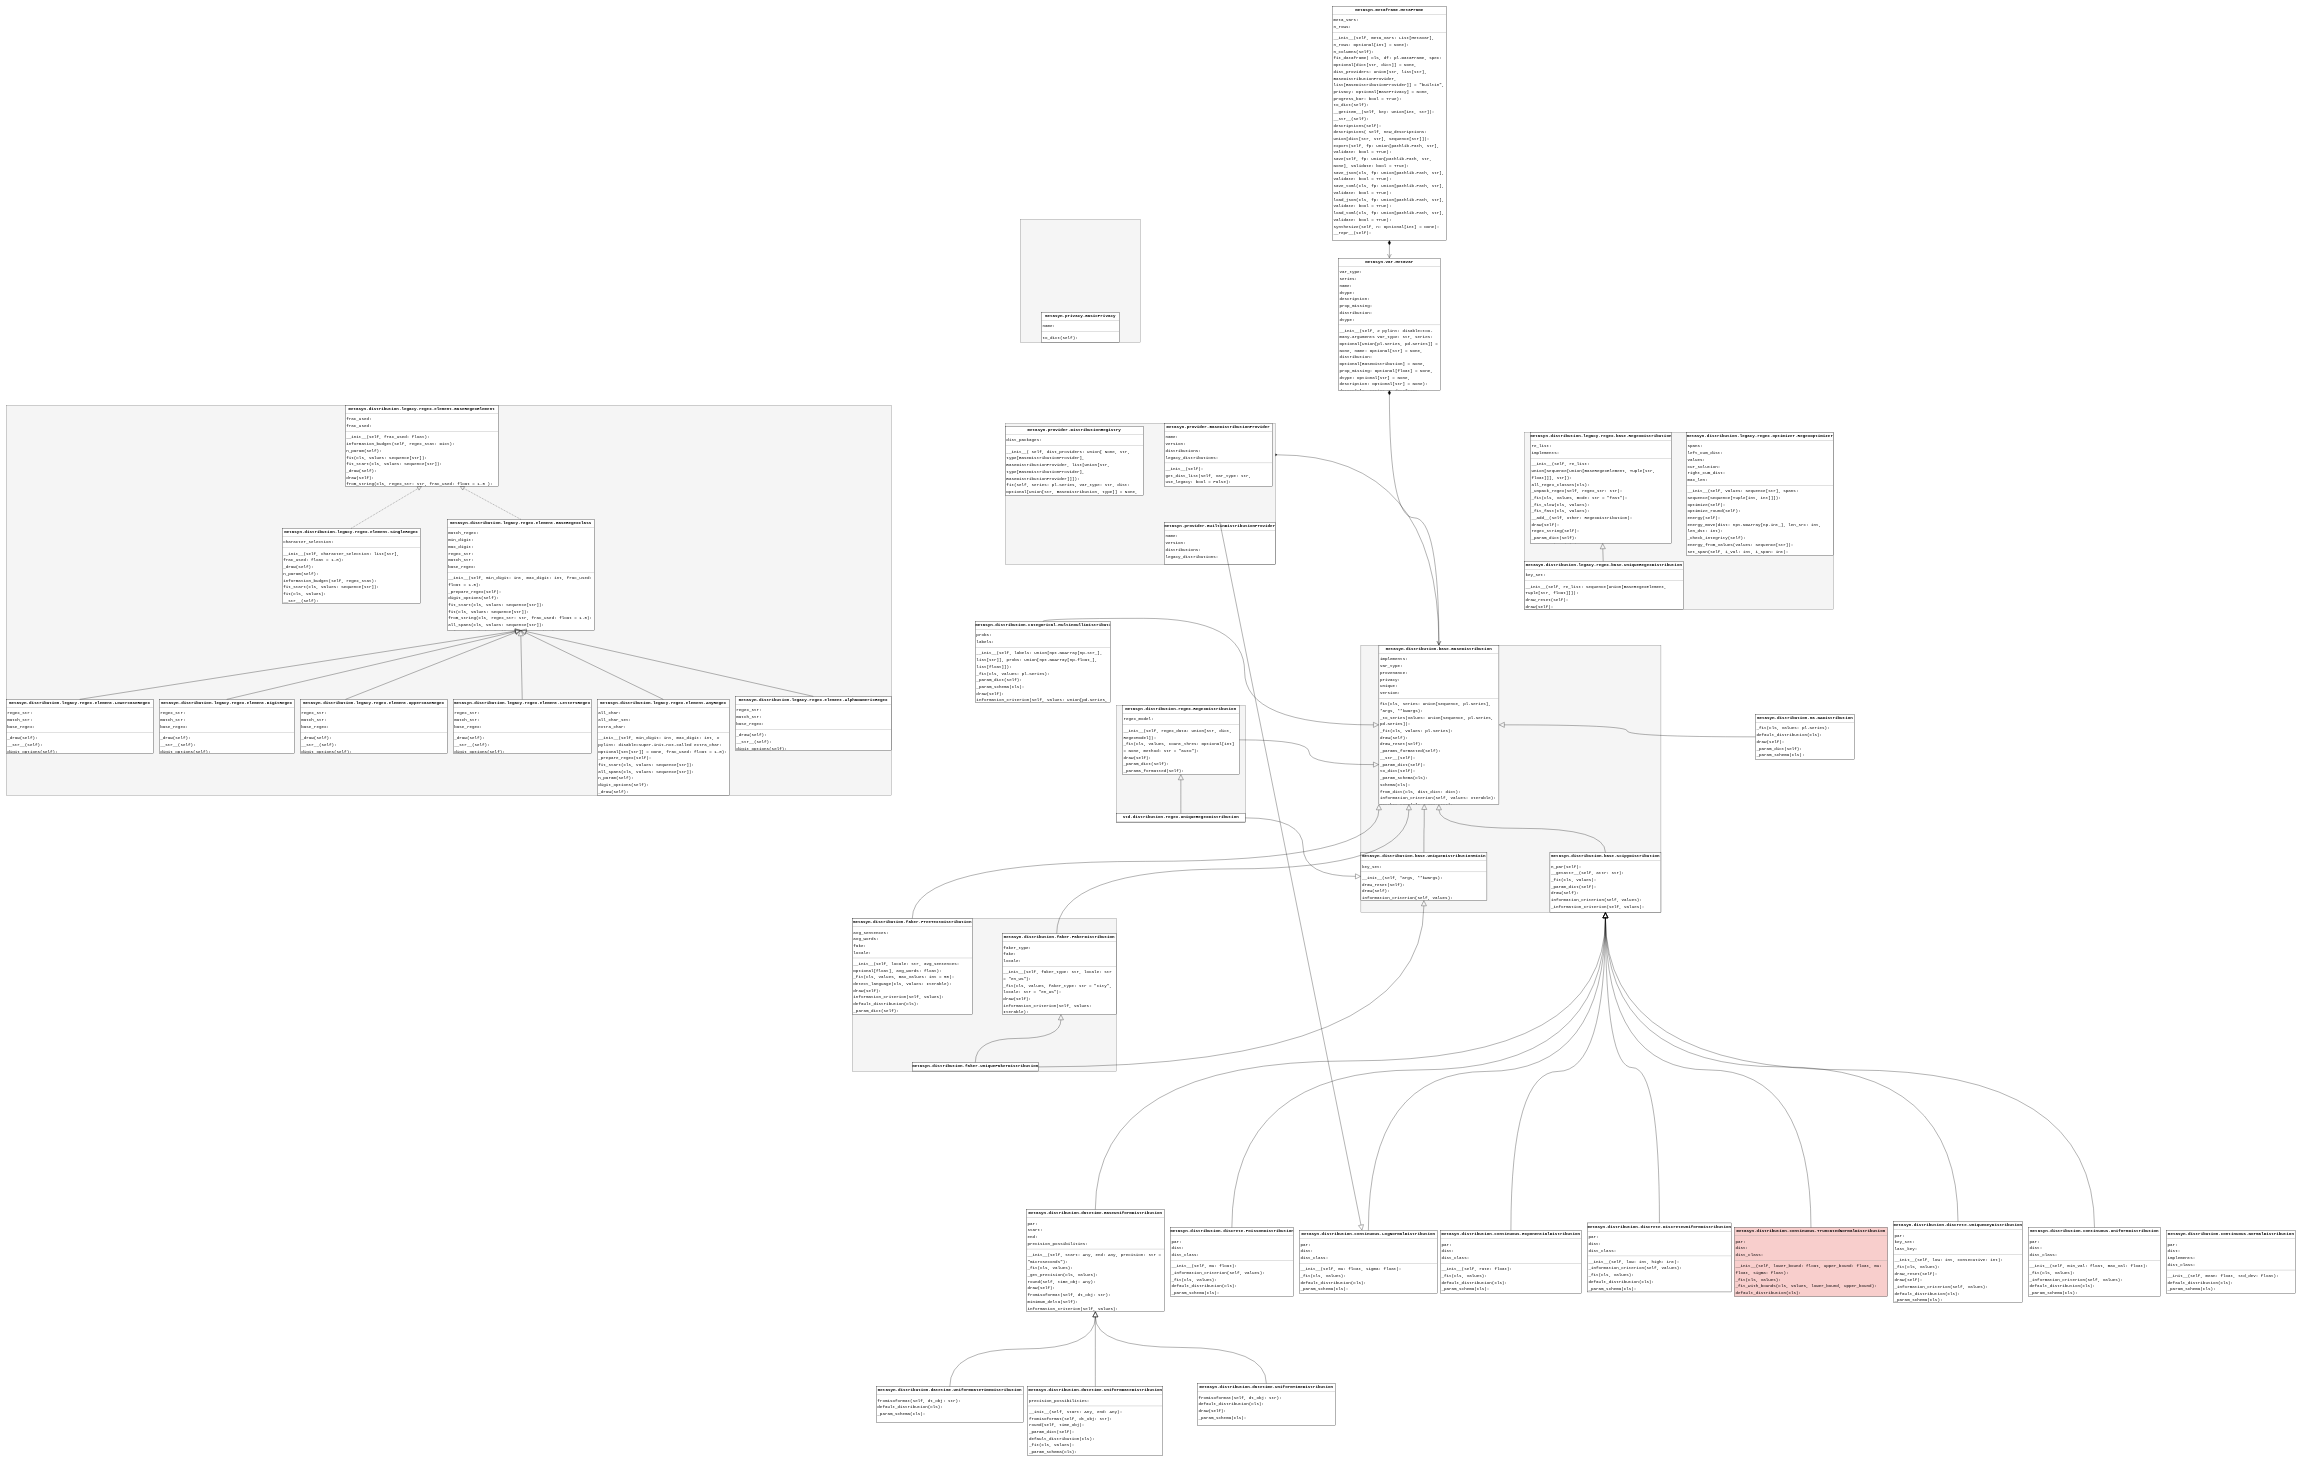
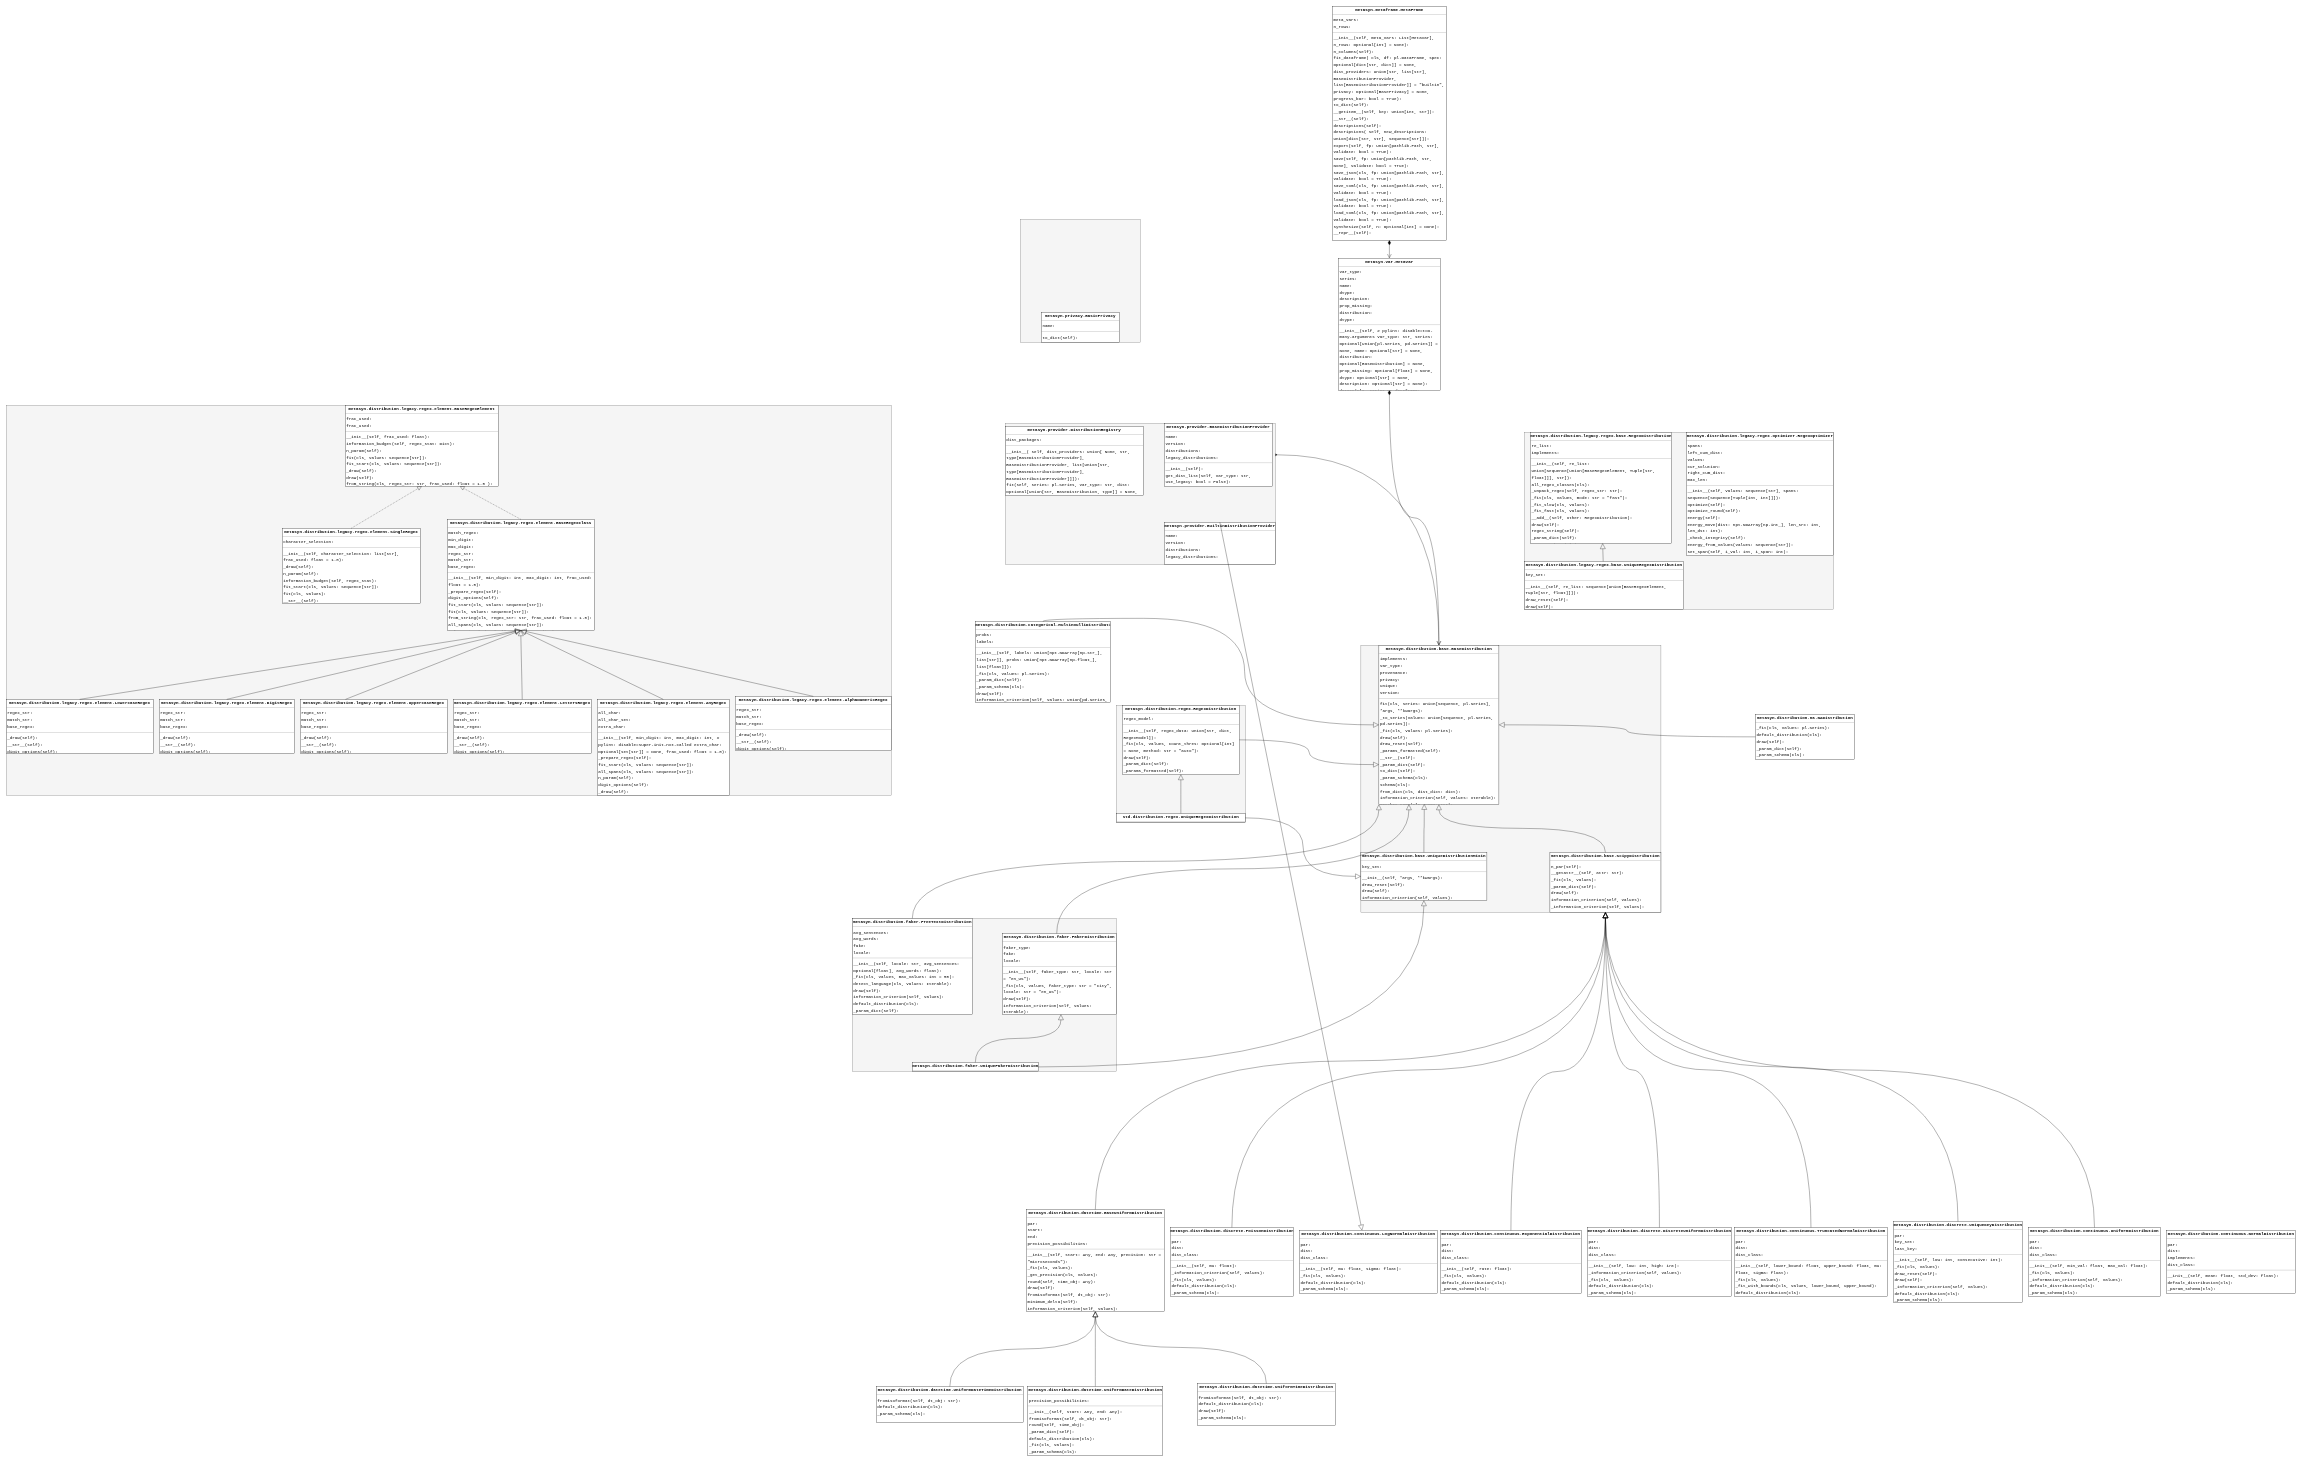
edge "metasyn.distribution.continuous.LogNormalDistribution par: dist: dist_class: __init__(self, mu: float, sigma: float): _fit(cls, values): default_distribution(cls): _param_schema(cls):" -> "metasyn.distribution.base.ScipyDistribution n_par(self): __getattr__(self, attr: str): _fit(cls, values): _param_dict(self): draw(self): information_criterion(self, values): _information_criterion(self, values):": removed
node "metasyn.distribution.discrete.DiscreteUniformDistribution par: dist: dist_class: __init__(self, low: int, high: int): _information_criterion(self, values): _fit(cls, values): default_distribution(cls): _param_schema(cls):": moved (1659, 1257) -> (1659, 1262)
node "metasyn.distribution.continuous.TruncatedNormalDistribution par: dist: dist_class: __init__(self, lower_bound: float, upper_bound: float, mu: float, sigma: float): _fit(cls, values): _fit_with_bounds(cls, values, lower_bound, upper_bound): default_distribution(cls): _param_schema(cls):": fillcolor #f8cecc -> #ffffff
